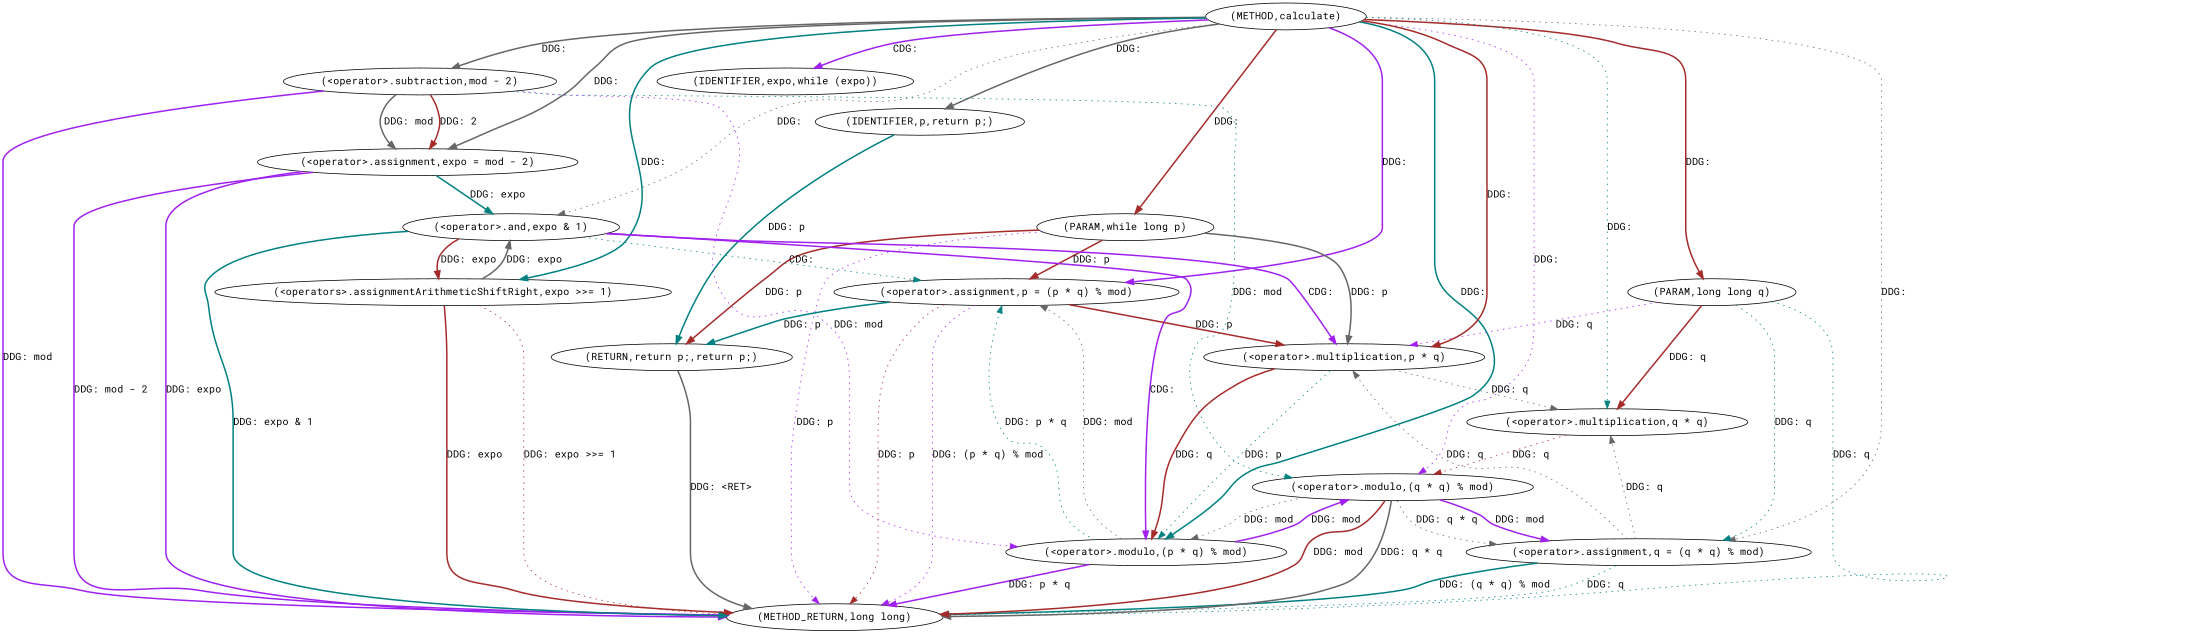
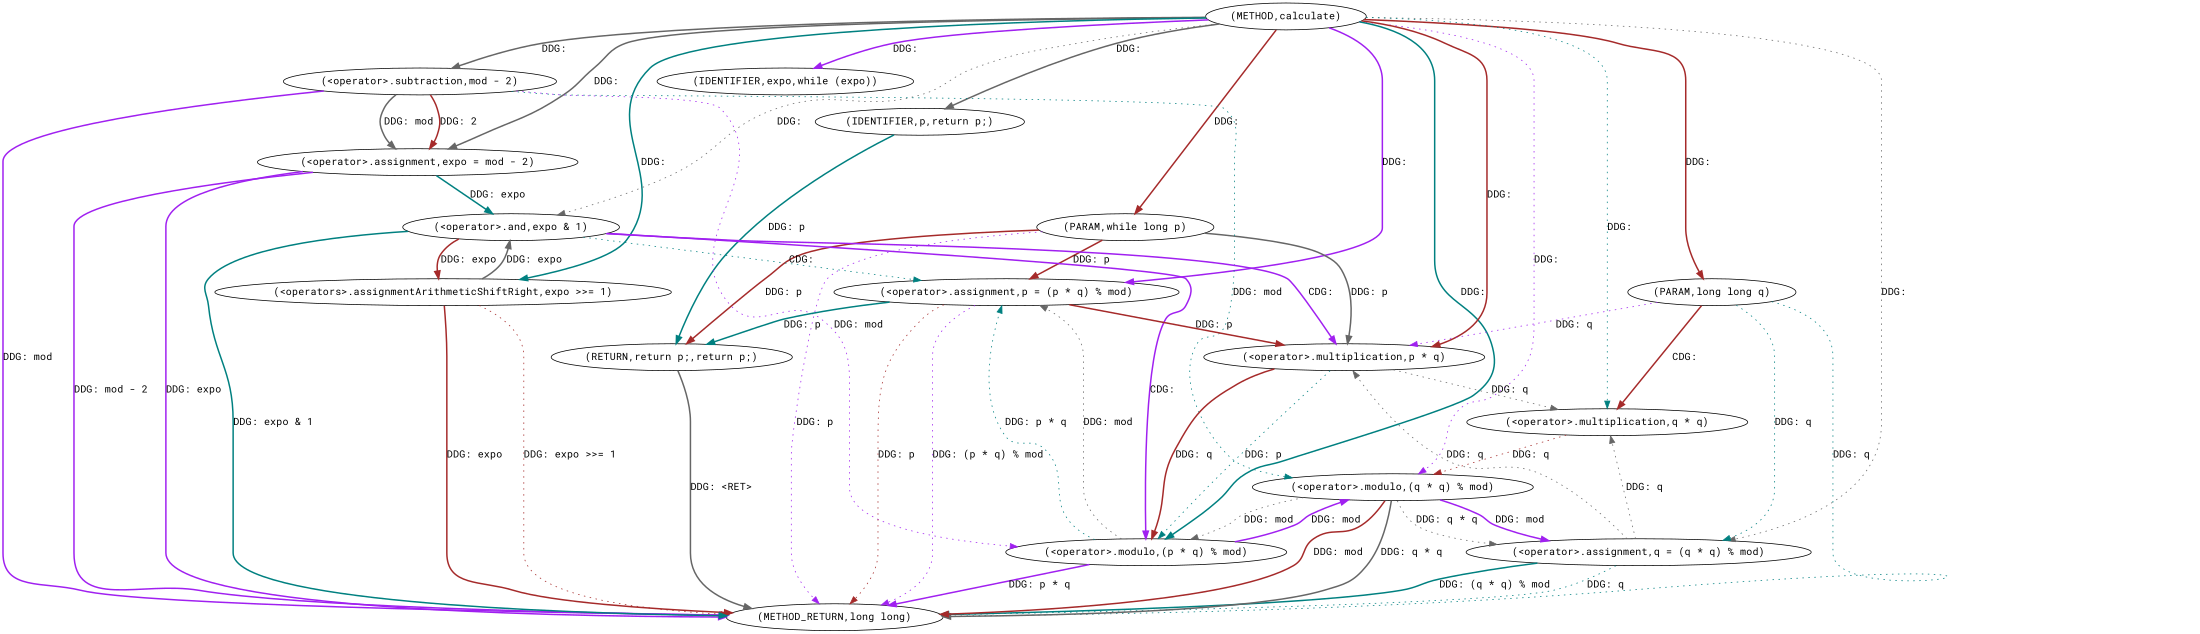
edge "(METHOD,calculate)" -> "(IDENTIFIER,expo,while (expo))": label "CDG: " -> "DDG: "
edge "(PARAM,long long q)" -> "(<operator>.multiplication,q * q)": label "DDG: q" -> "CDG: "
